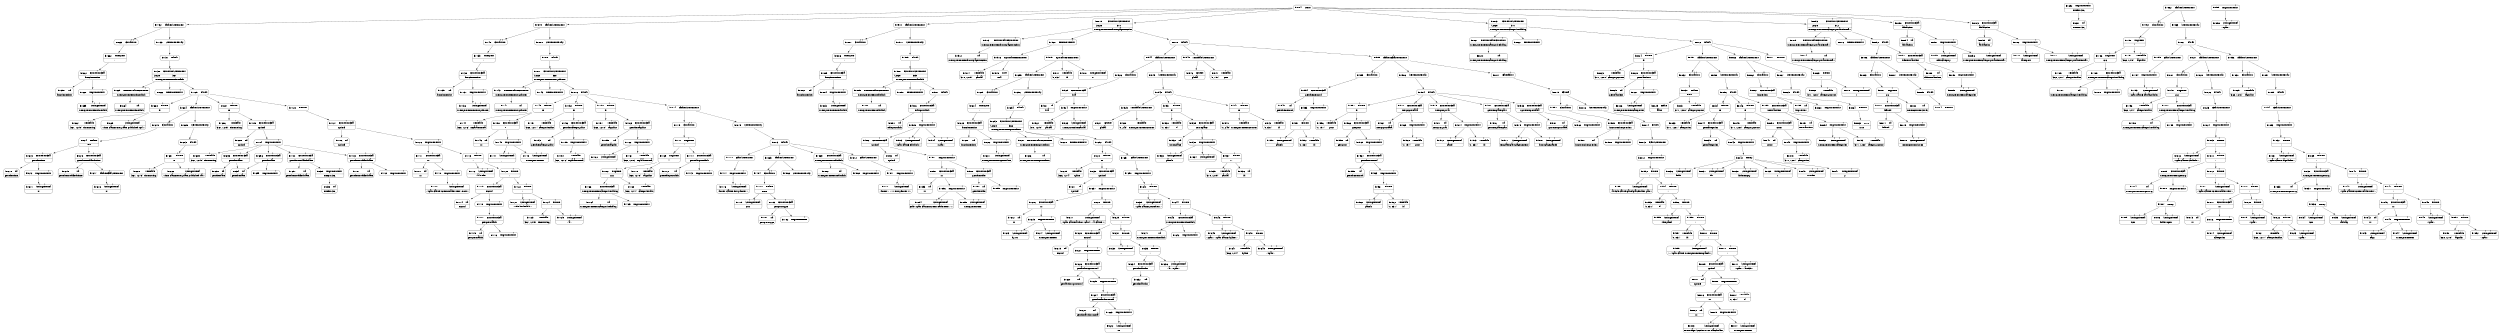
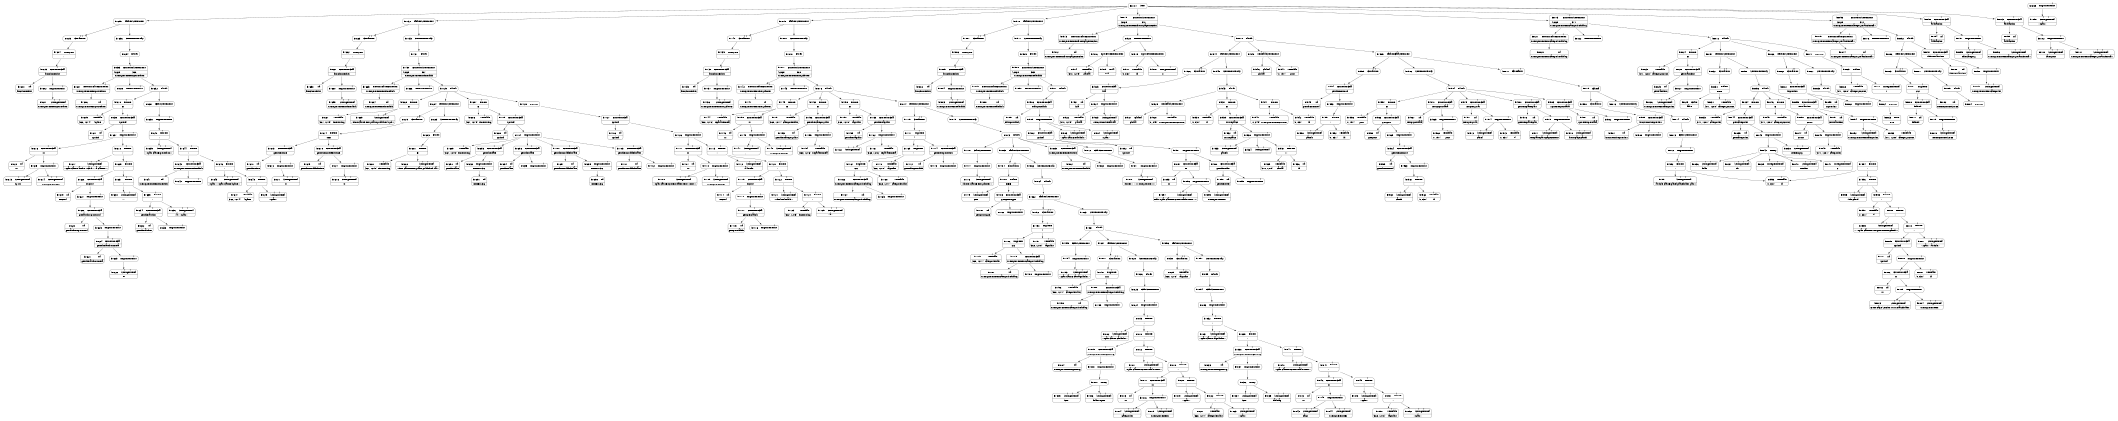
edge "57919" -> "57655": now "58104" -> "57655"
edge "58042" -> "58038": now "58043" -> "58038"
edge "57693" -> "57694": now "57693" -> "57692"
node "57677": text "IfThenElifStatement" -> "ArgumentList"
node "57709": added
node "57864": added
edge "57992" -> "57994": now "57992" -> "57993"
node "57633": added
node "57815": added
